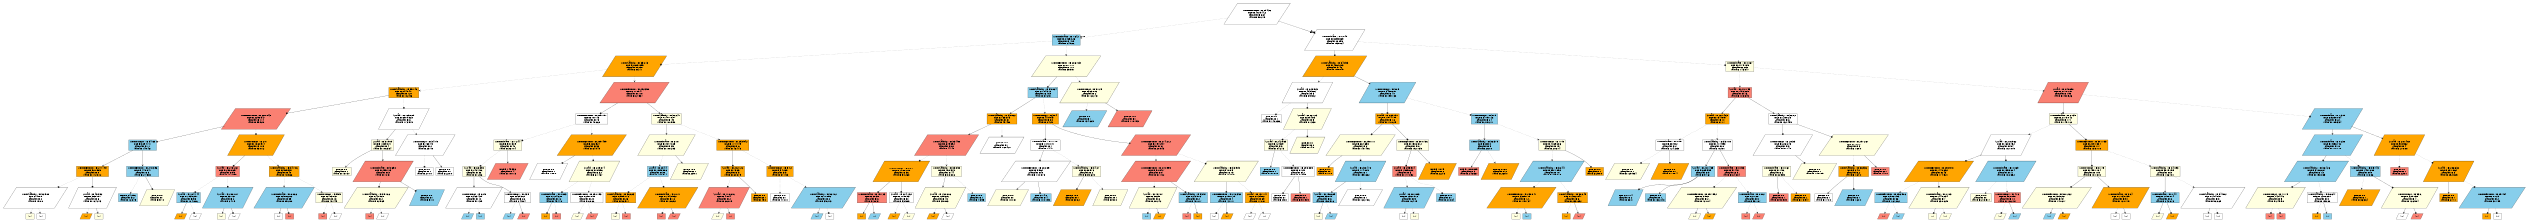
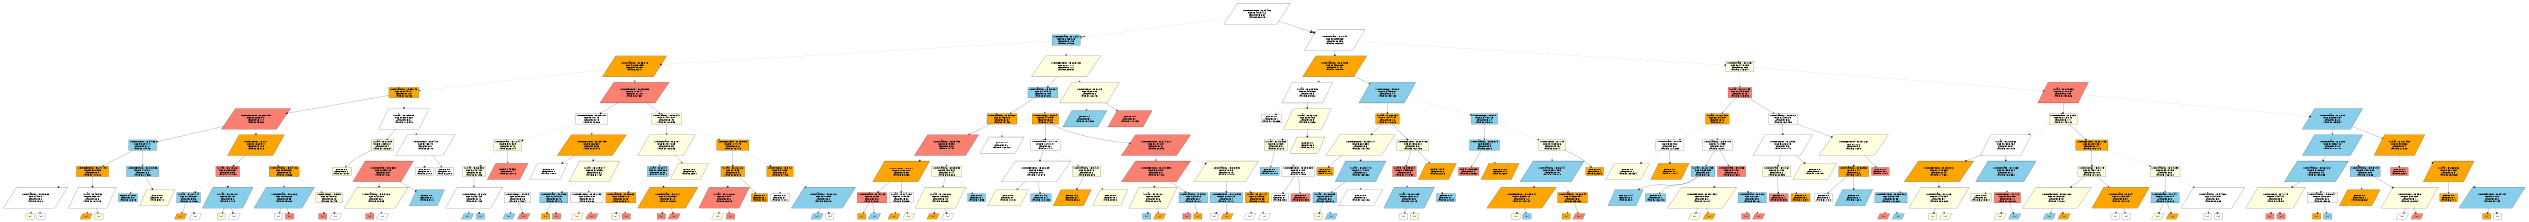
edge "SWrad <= 31.909 mse = 1889.871 samples = 4 value = 106.334" -> "WOA_Nitrate <= 5.698 mse = 255.703 samples = 3 value = 72.31": removed
edge "WOA_MLDpt <= 28.35 mse = 226.243 samples = 3 value = 91.148" -> "WOA_Nitrate <= 0.061 mse = 31.796 samples = 2 value = 82.935": added
edge "SWrad <= 63.898 mse = 242.196 samples = 36 value = 31.236" -> "WOA_MLDpt <= 23.9 mse = 69.302 samples = 26 value = 24.904": removed
